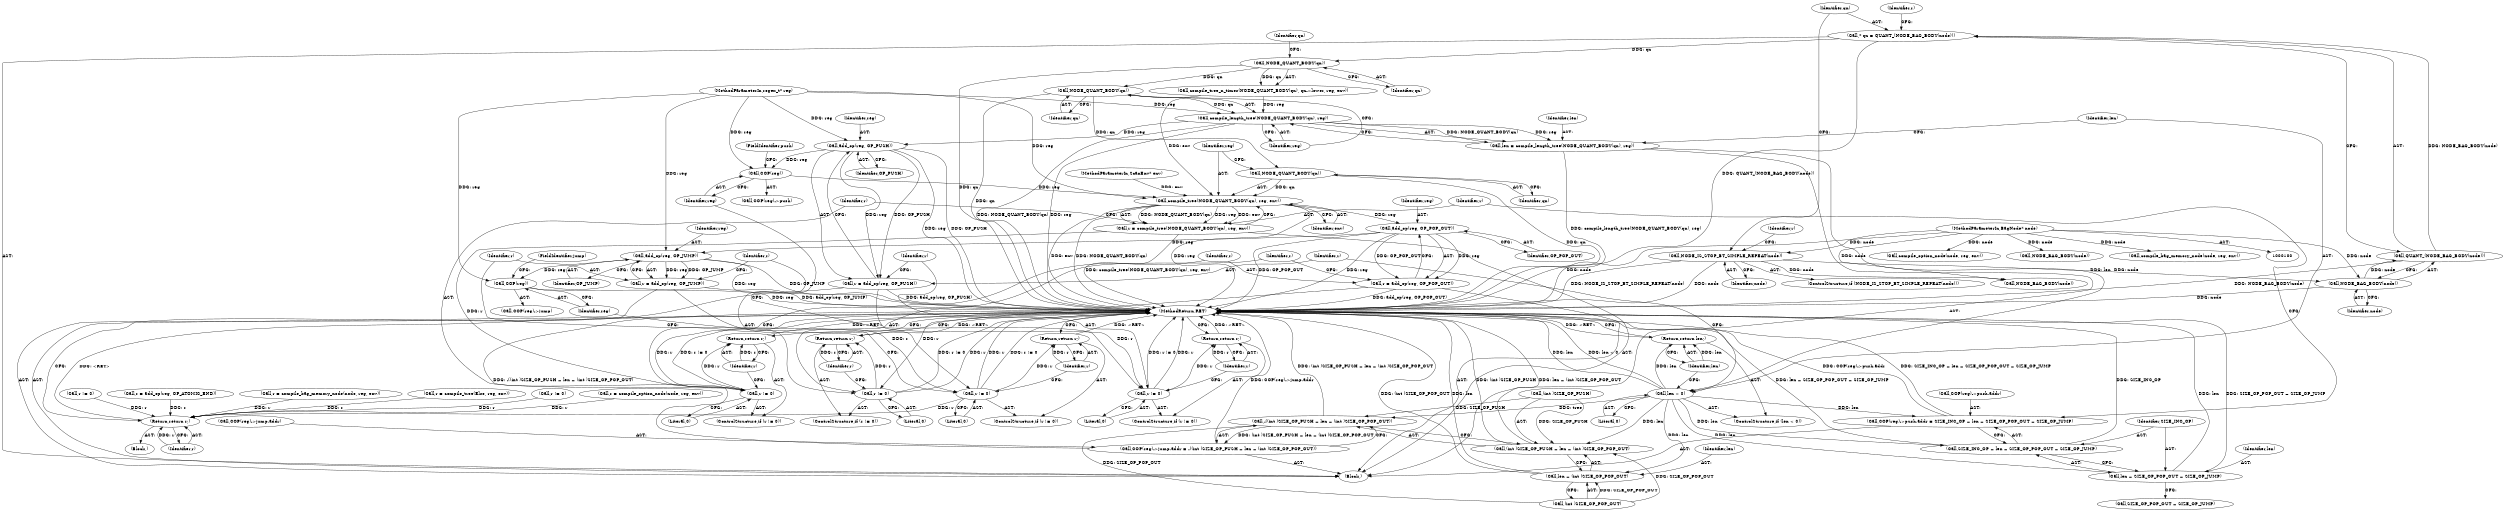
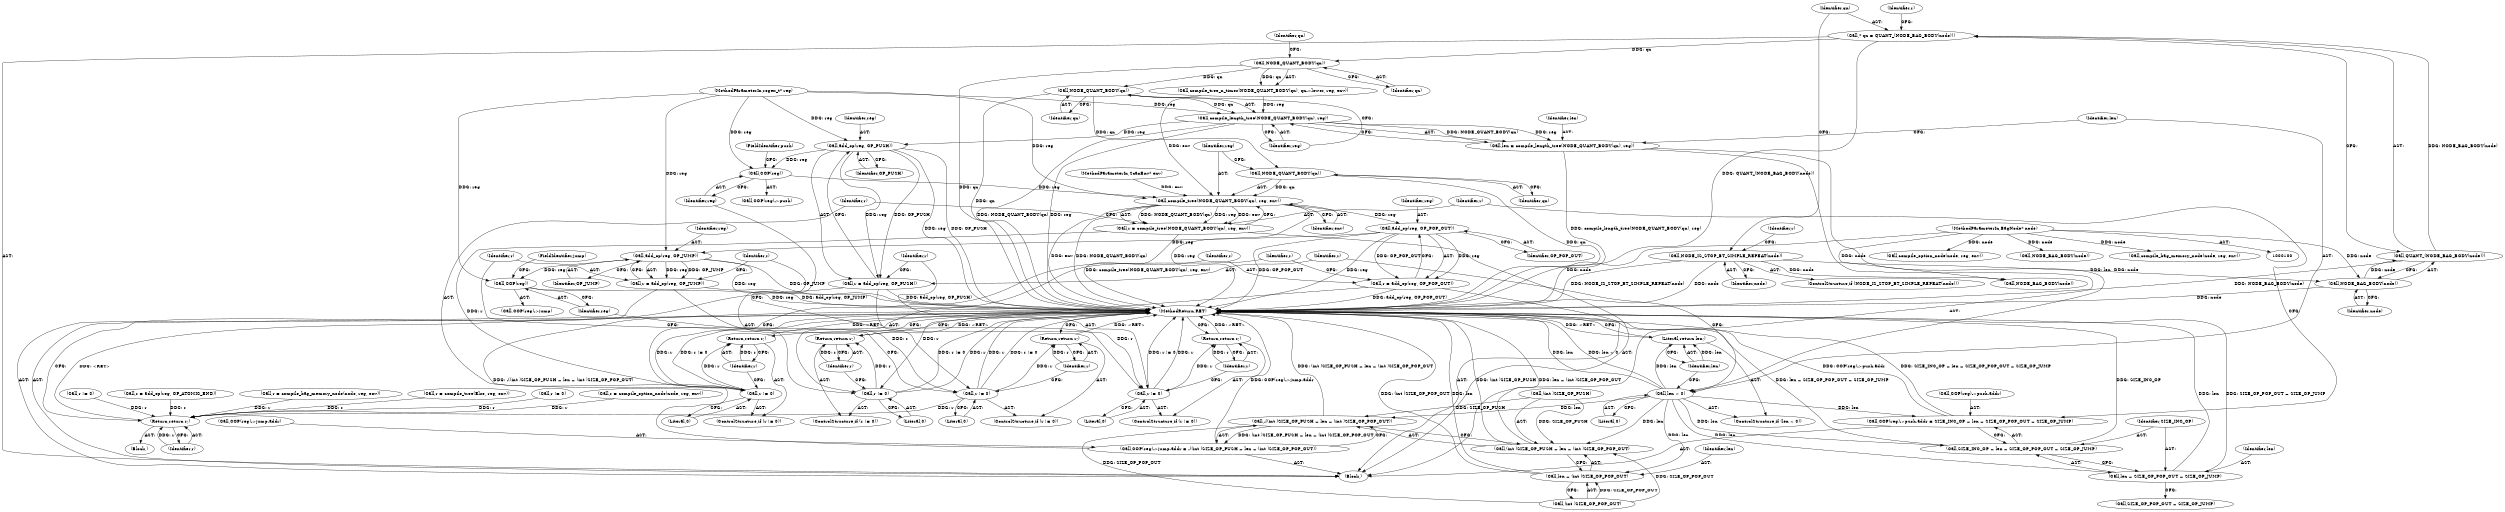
edge "(MethodParameterIn,BagNode* node)" -> "(Call,NODE_IS_STOP_BT_SIMPLE_REPEAT(node))": removed, label "DDG: node"
node "(Return,return len;)": label "(Return,return len;)" -> "(Literal,return len;)"
edge "(Call,len < 0)" -> "(Call,-((int )SIZE_OP_PUSH + len + (int )SIZE_OP_POP_OUT))": label "DDG: tree" -> "DDG: len"
